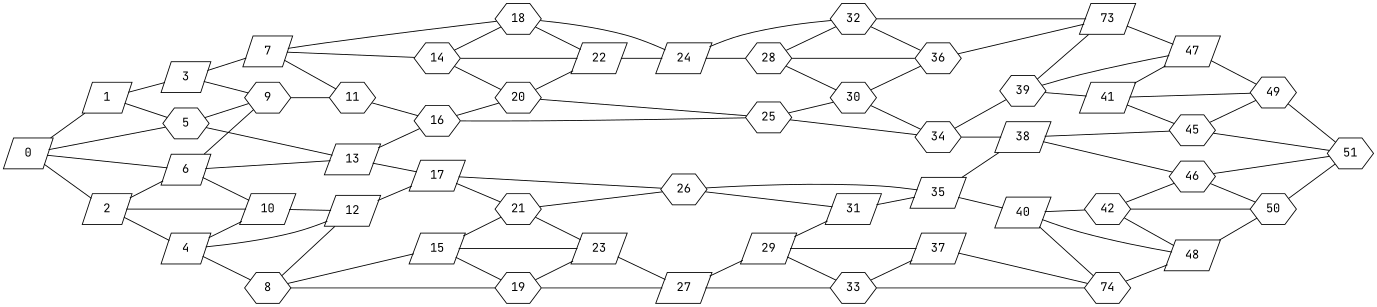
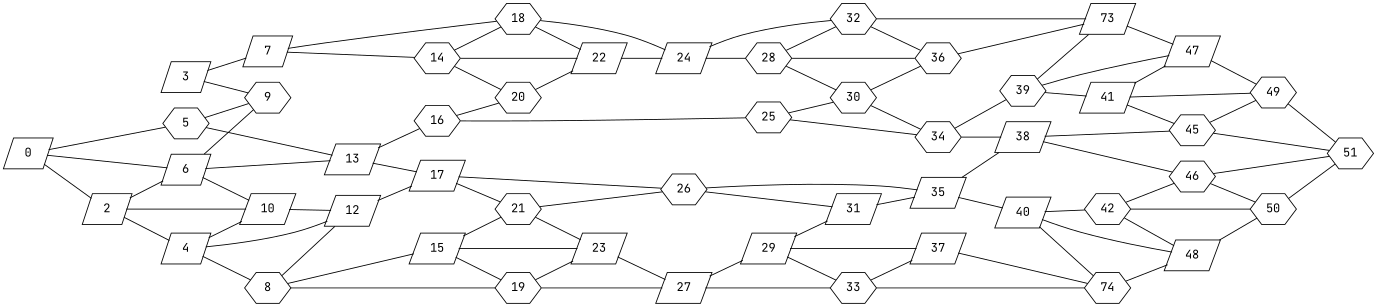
node "1": removed
node "11": removed
edge "20" -- "25": removed
